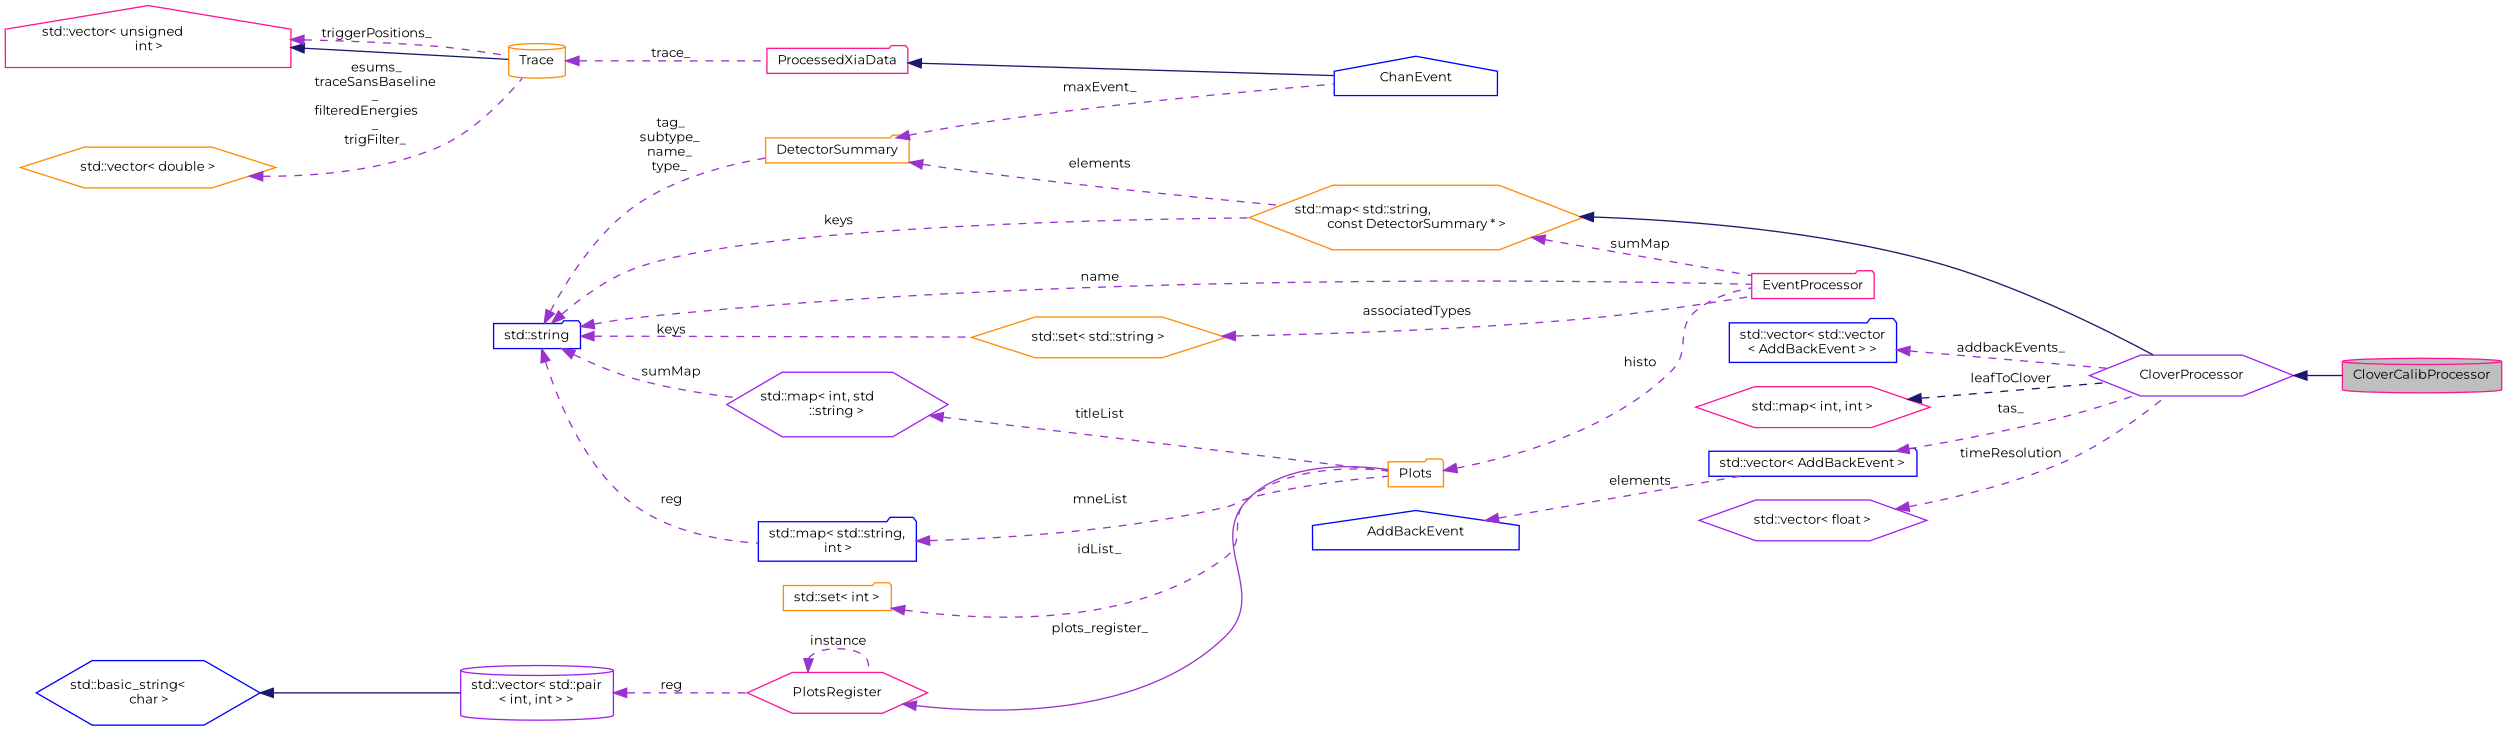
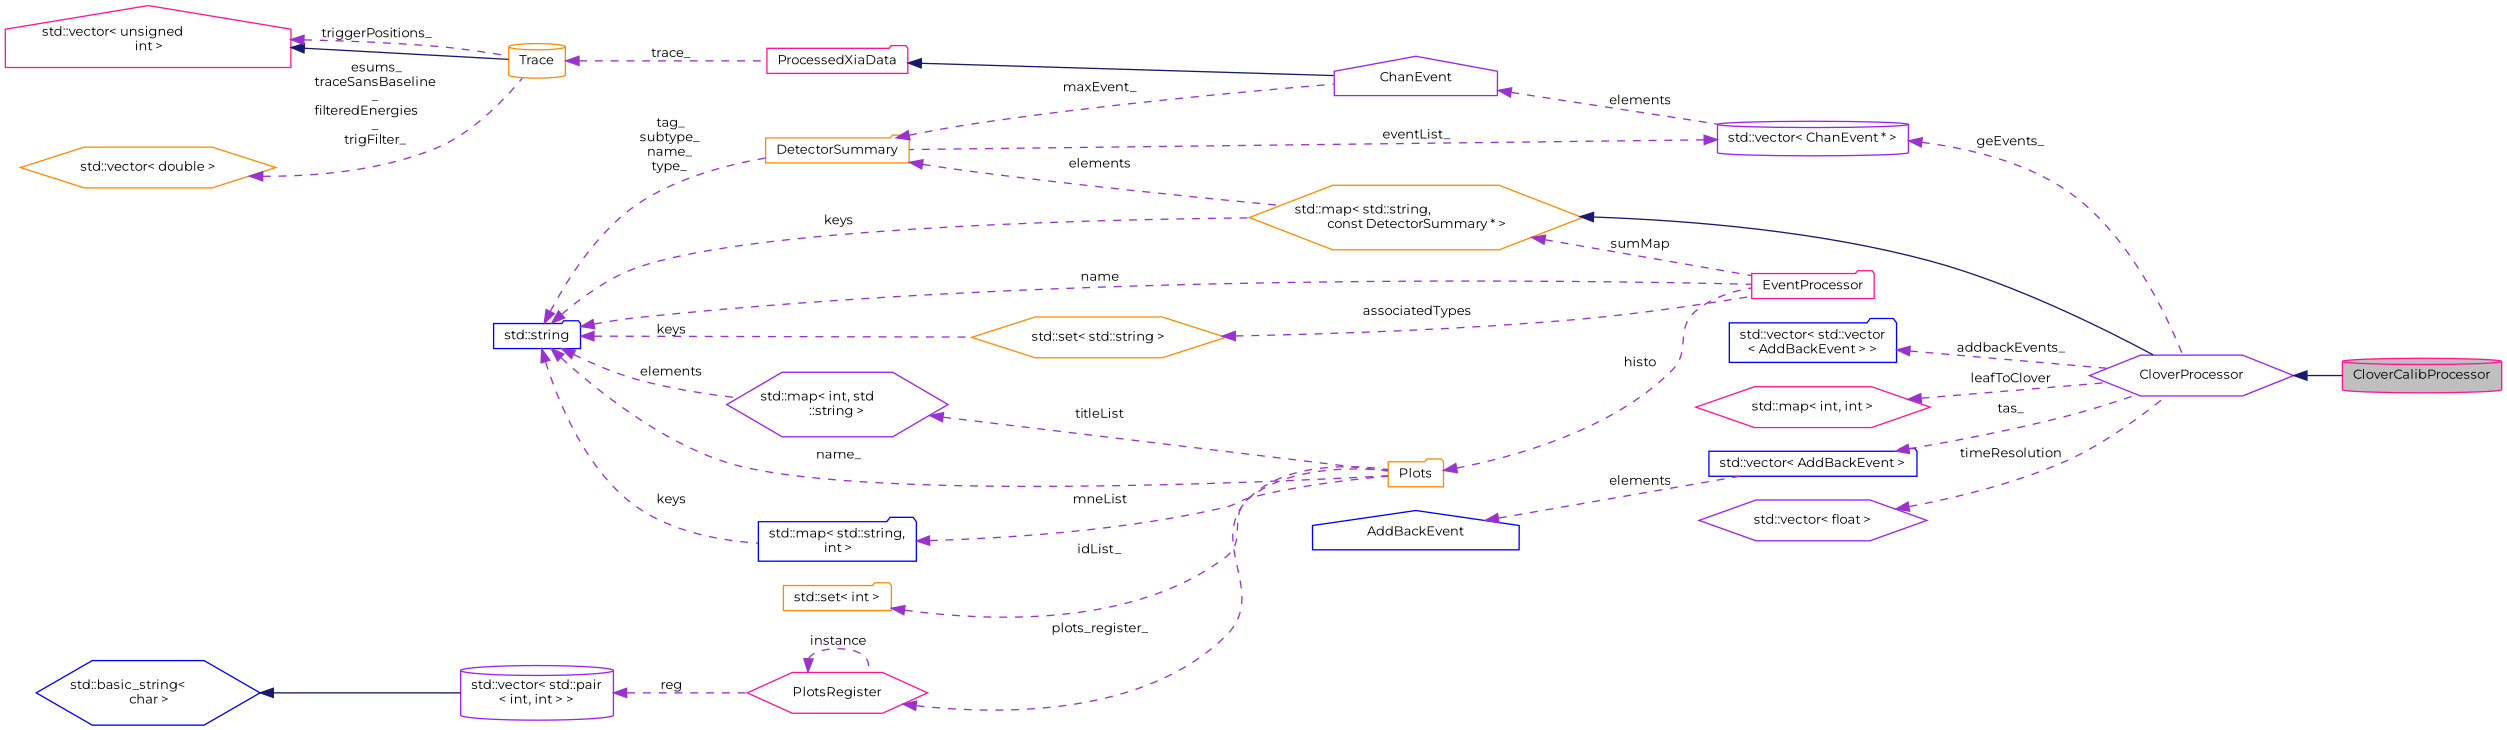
node "ChanEvent": color blue -> purple
node "std::vector< ChanEvent * >": added
edge "std::map< int, std ::string >" -> "std::string": label " sumMap" -> " elements"
edge "CloverProcessor" -> "std::map< int, int >": color midnightblue -> darkorchid3
edge "Plots" -> "std::string": added, label "name_"
edge "std::map< std::string, int >" -> "std::string": label " reg" -> " keys"
edge "Plots" -> "PlotsRegister": style solid -> dashed
